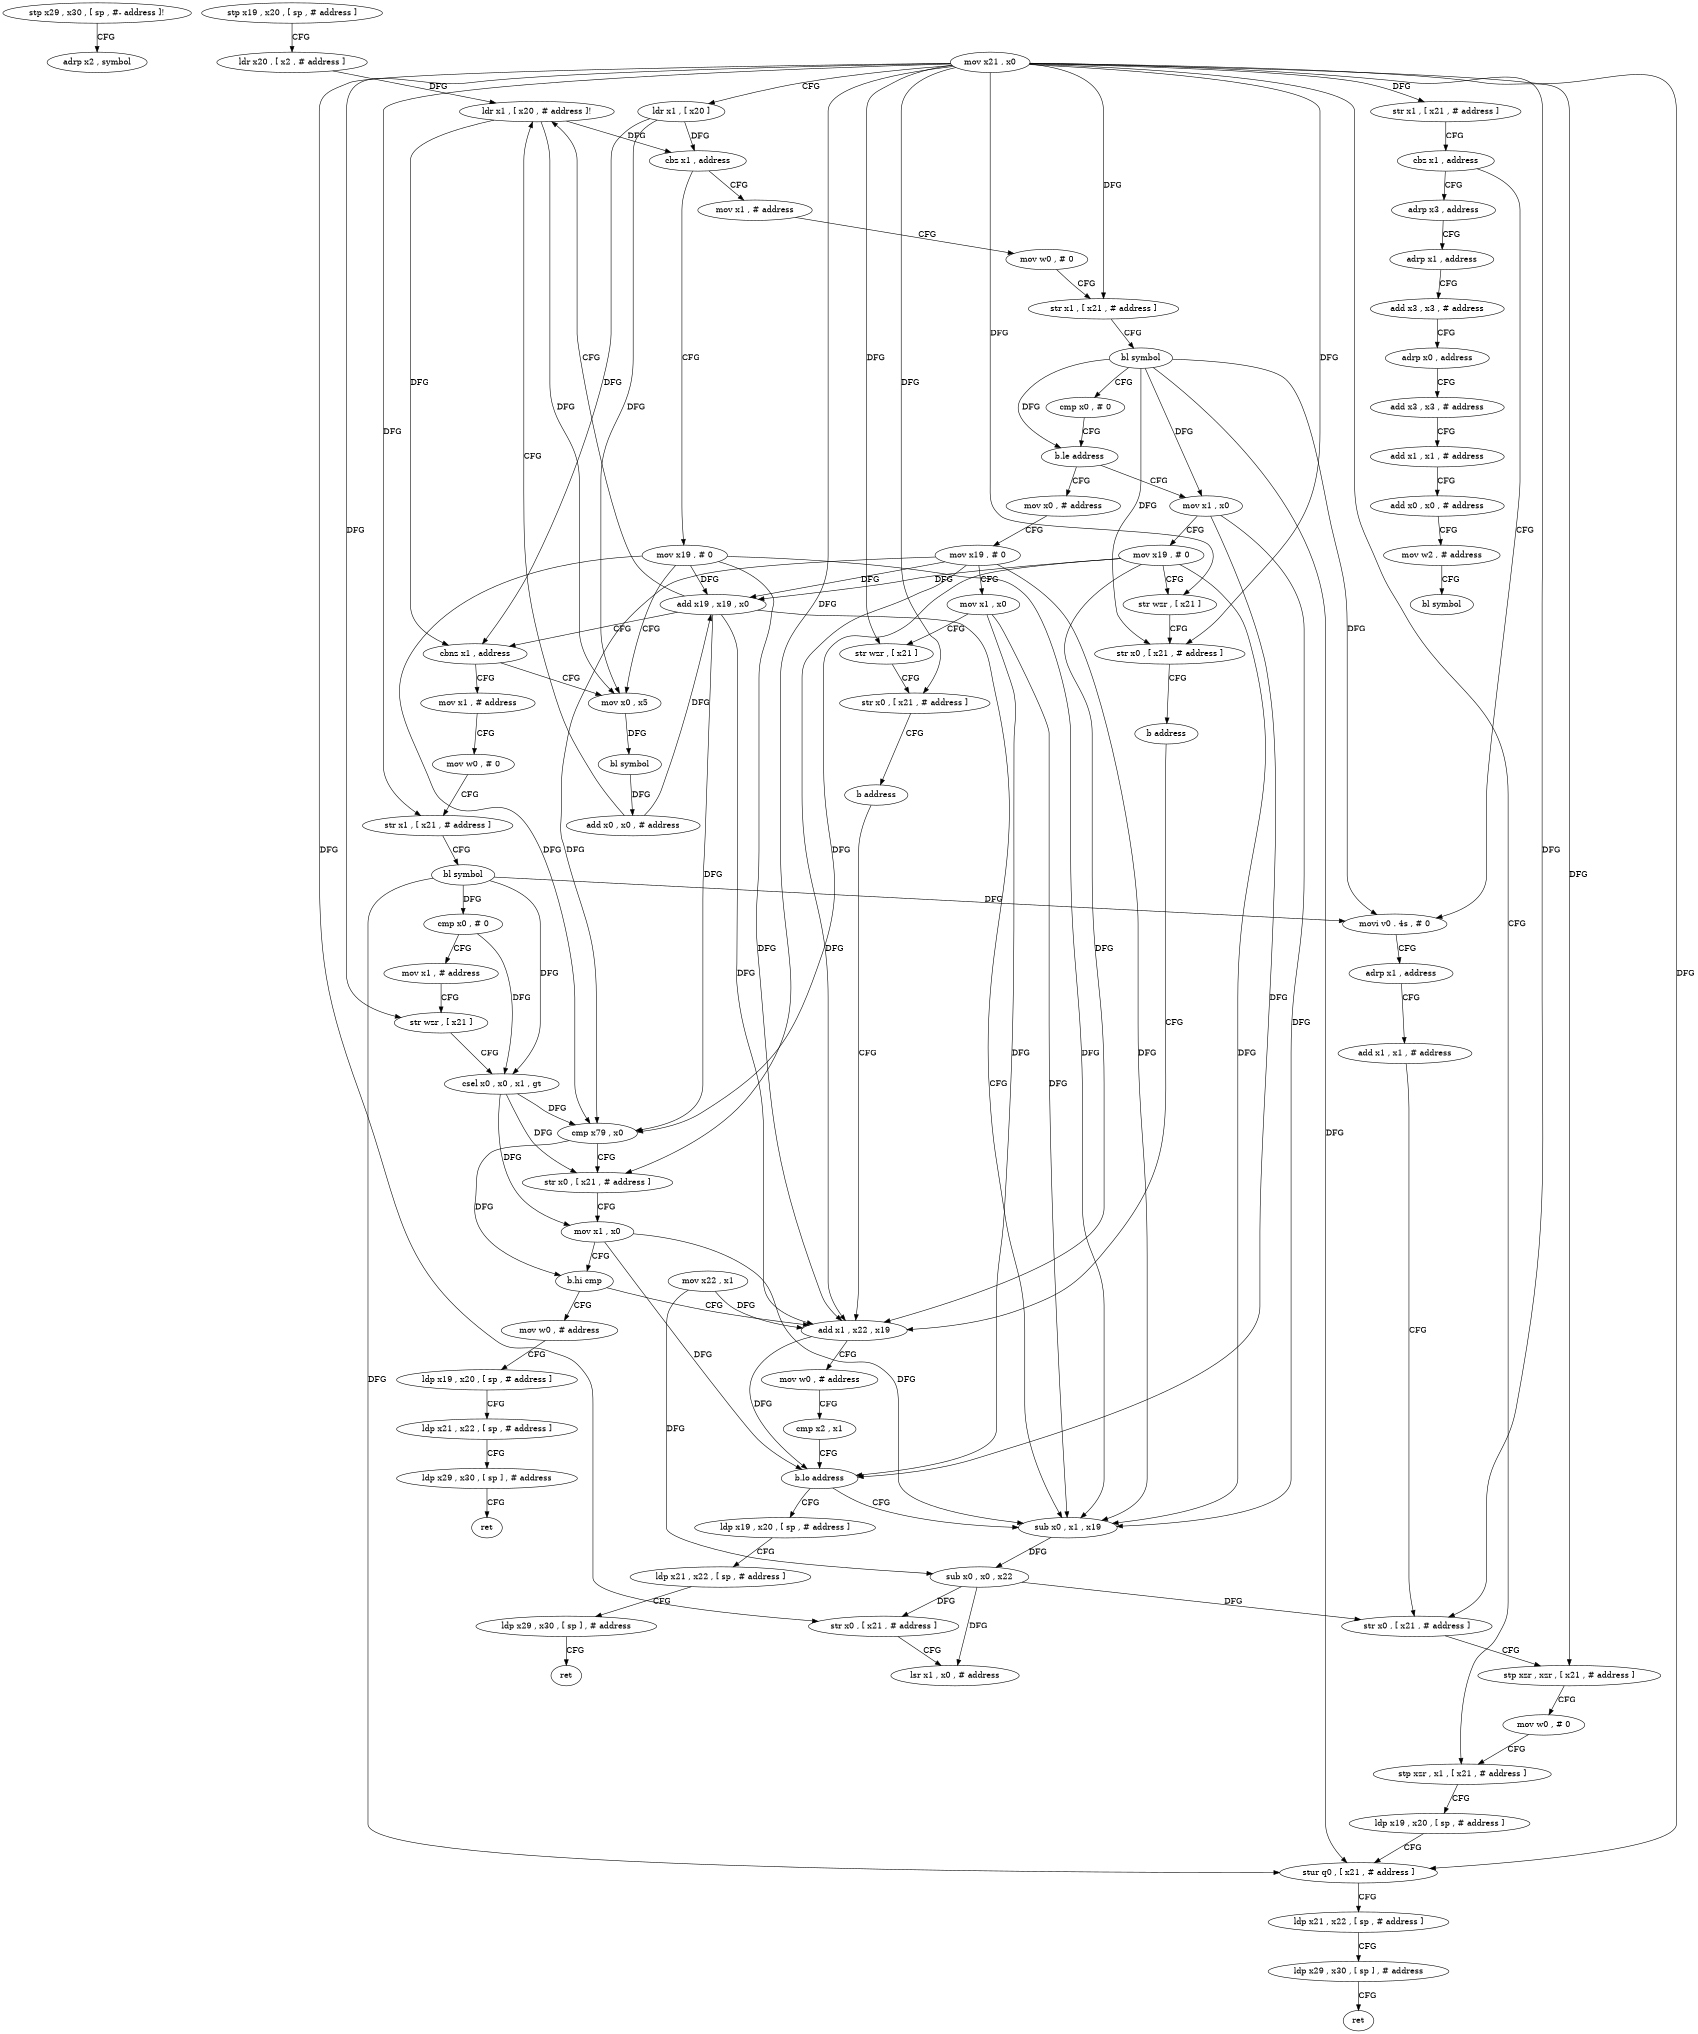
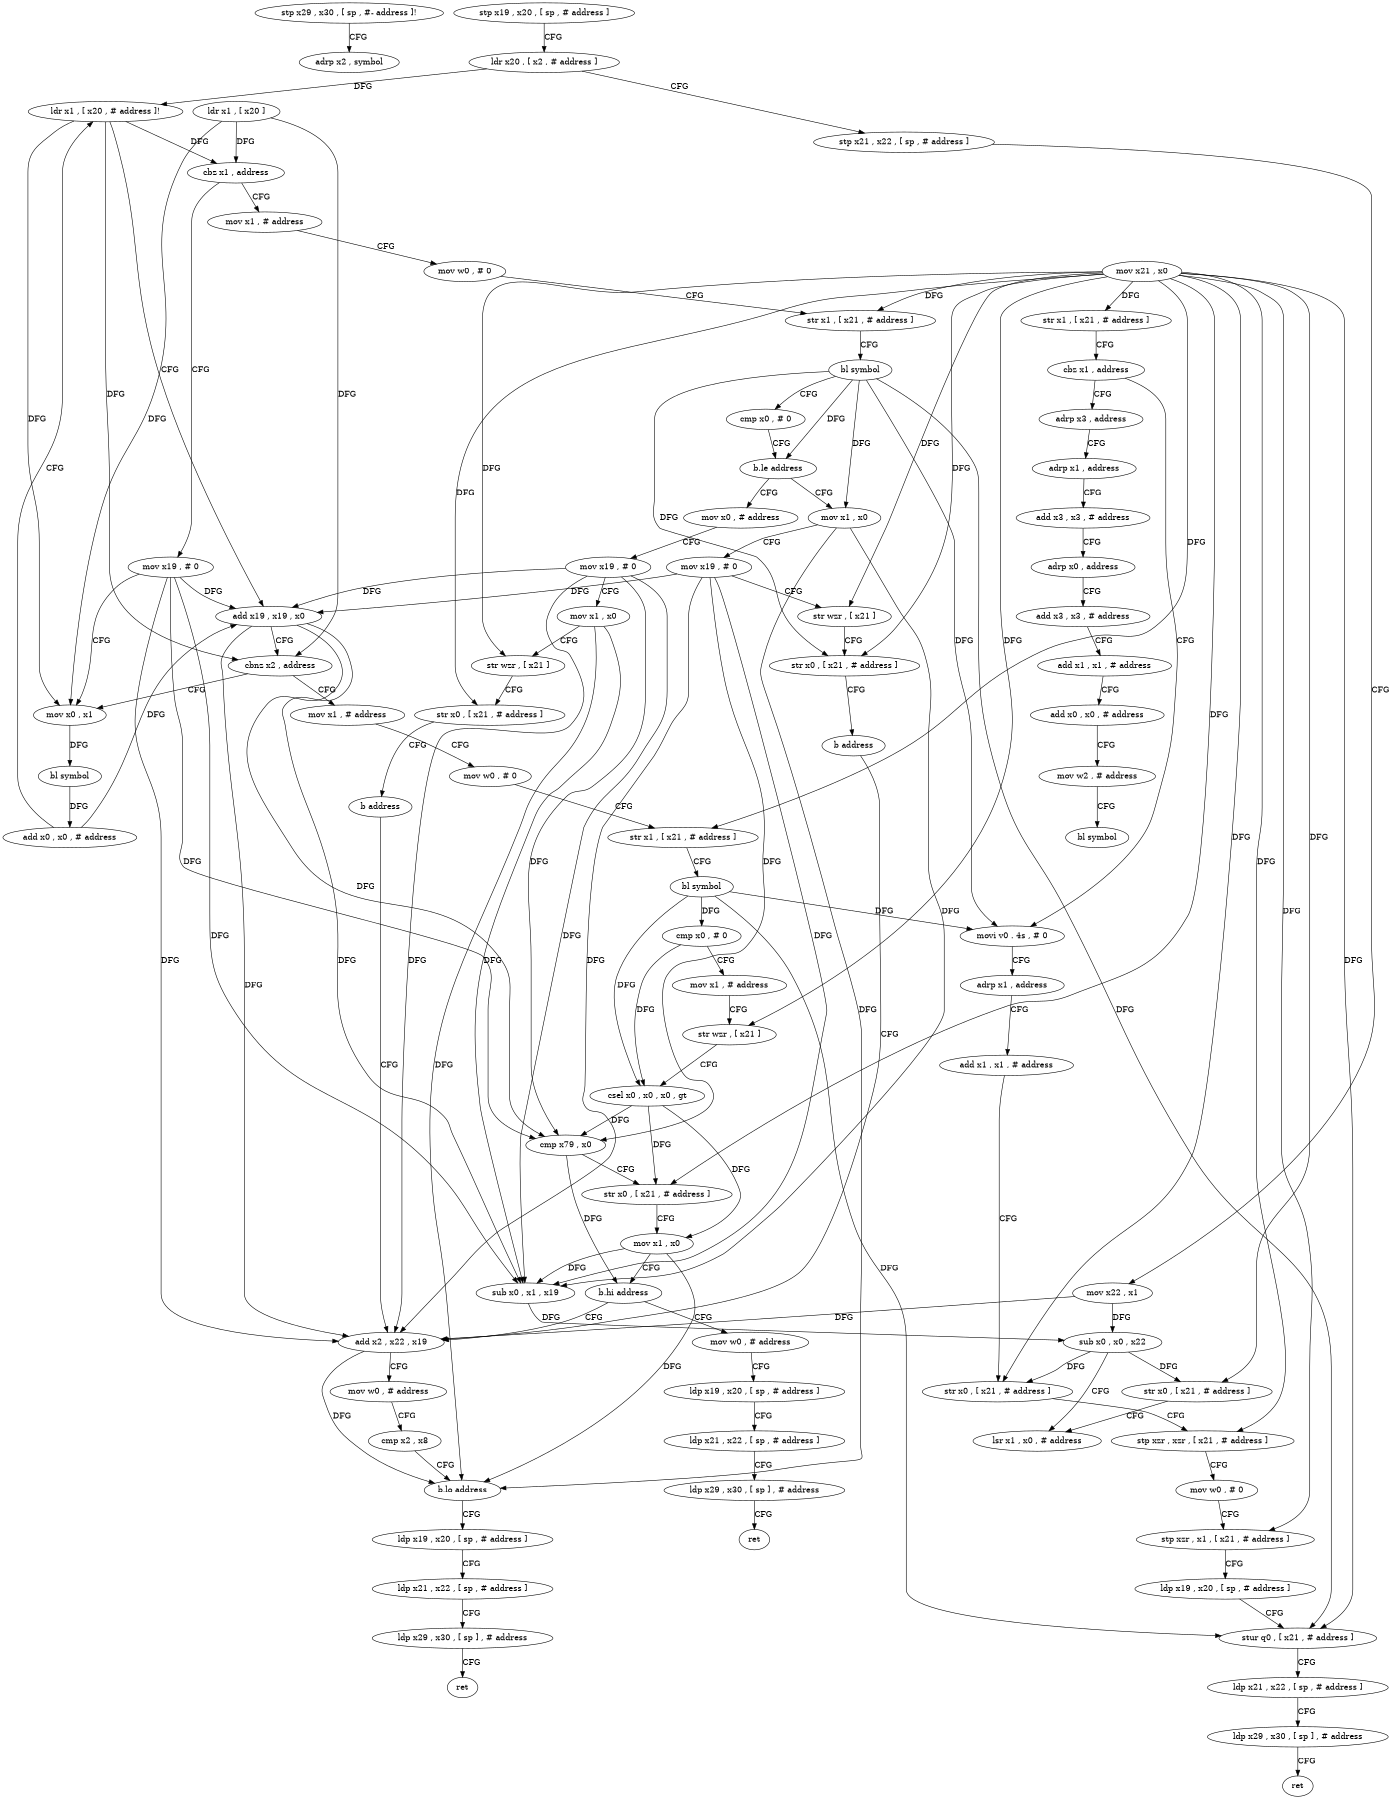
edge "mov x21 , x0" -> "ldr x1 , [ x20 ]": removed, label "CFG"
node "stp x21 , x22 , [ sp , # address ]": added
edge "add x19 , x19 , x0" -> "ldr x1 , [ x20 , # address ]!": reversed
node "cbnz x1 , address": label "cbnz x1 , address" -> "cbnz x2 , address"
node "mov x0 , x5": label "mov x0 , x5" -> "mov x0 , x1"
edge "mov x21 , x0" -> "stp xzr , x1 , [ x21 , # address ]": label "CFG" -> "DFG"
node "csel x0 , x0 , x1 , gt": label "csel x0 , x0 , x1 , gt" -> "csel x0 , x0 , x0 , gt"
edge "add x19 , x19 , x0" -> "sub x0 , x1 , x19": label "CFG" -> "DFG"
node "b.hi cmp": label "b.hi cmp" -> "b.hi address"
node "add x1 , x22 , x19": label "add x1 , x22 , x19" -> "add x2 , x22 , x19"
node "cmp x2 , x1": label "cmp x2 , x1" -> "cmp x2 , x8"
edge "b.lo address" -> "sub x0 , x1 , x19": removed, label "CFG"
edge "sub x0 , x0 , x22" -> "lsr x1 , x0 , # address": label "DFG" -> "CFG"
